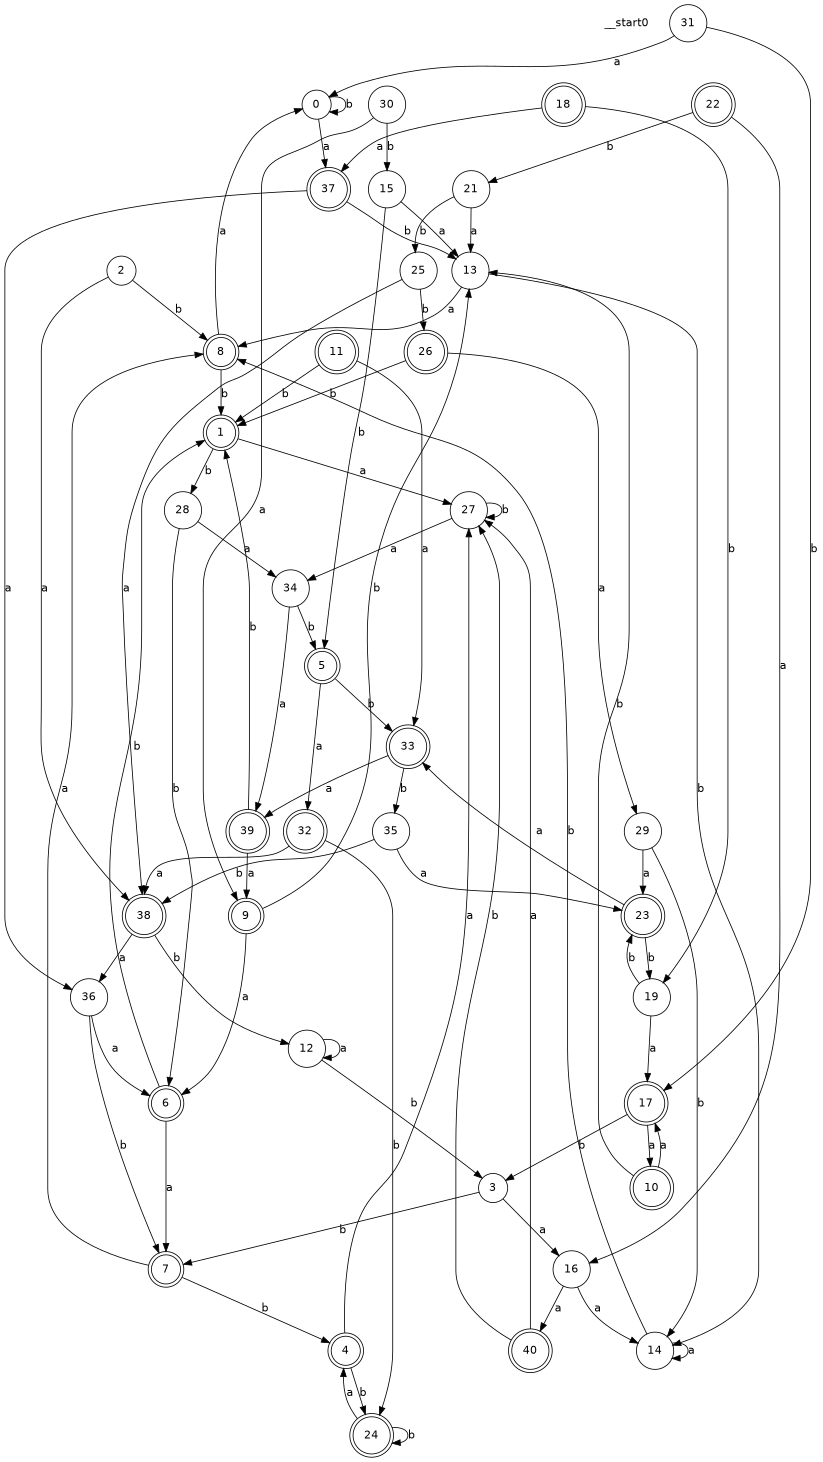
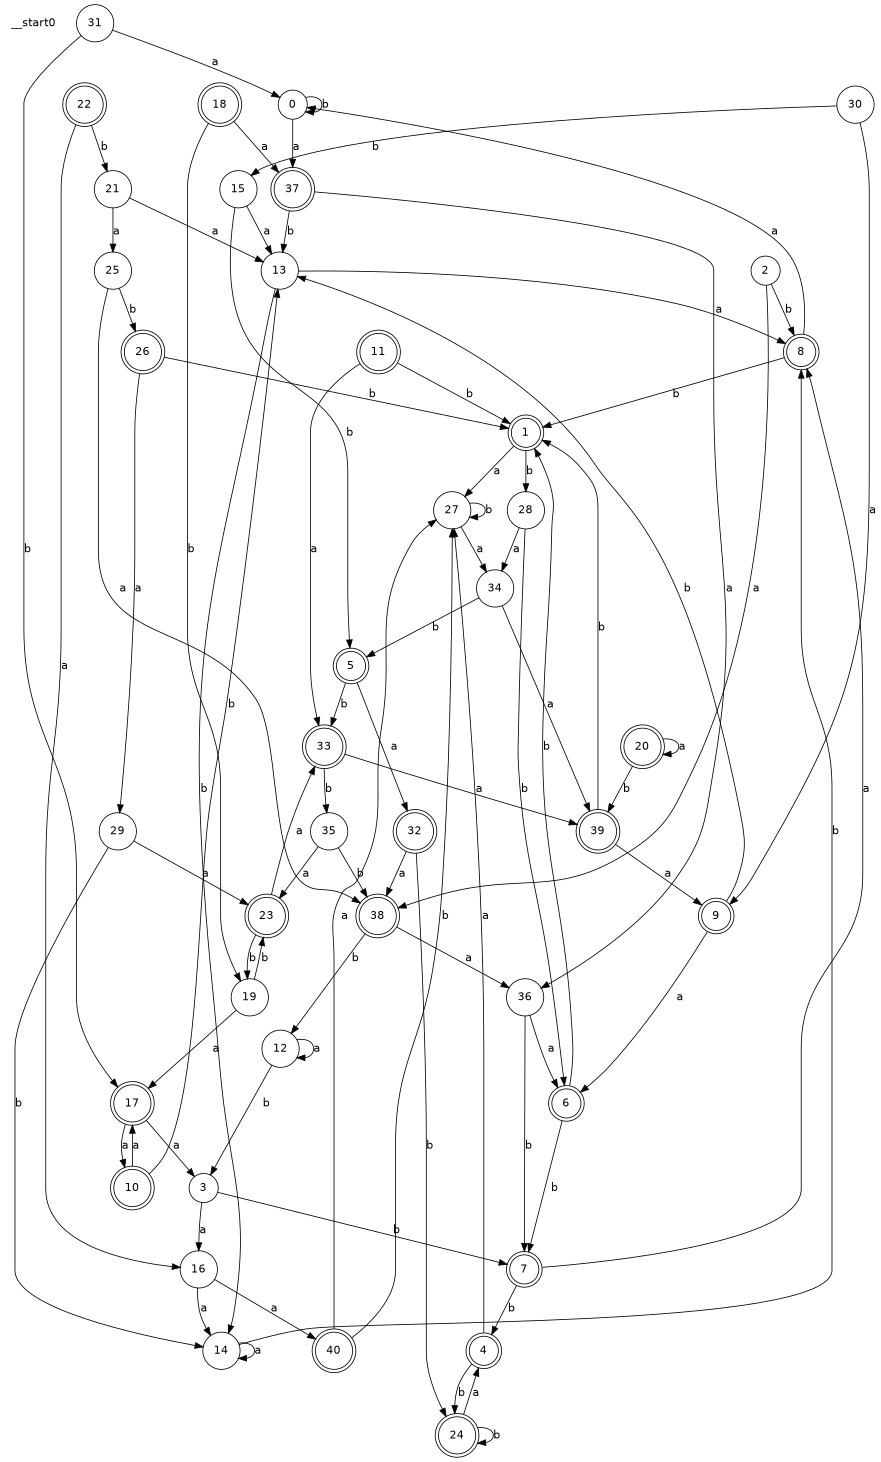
edge "21" -> "25": label "b" -> "a"
node "20": added
edge "17" -> "3": label "b" -> "a"
edge "6" -> "7": label "a" -> "b"
